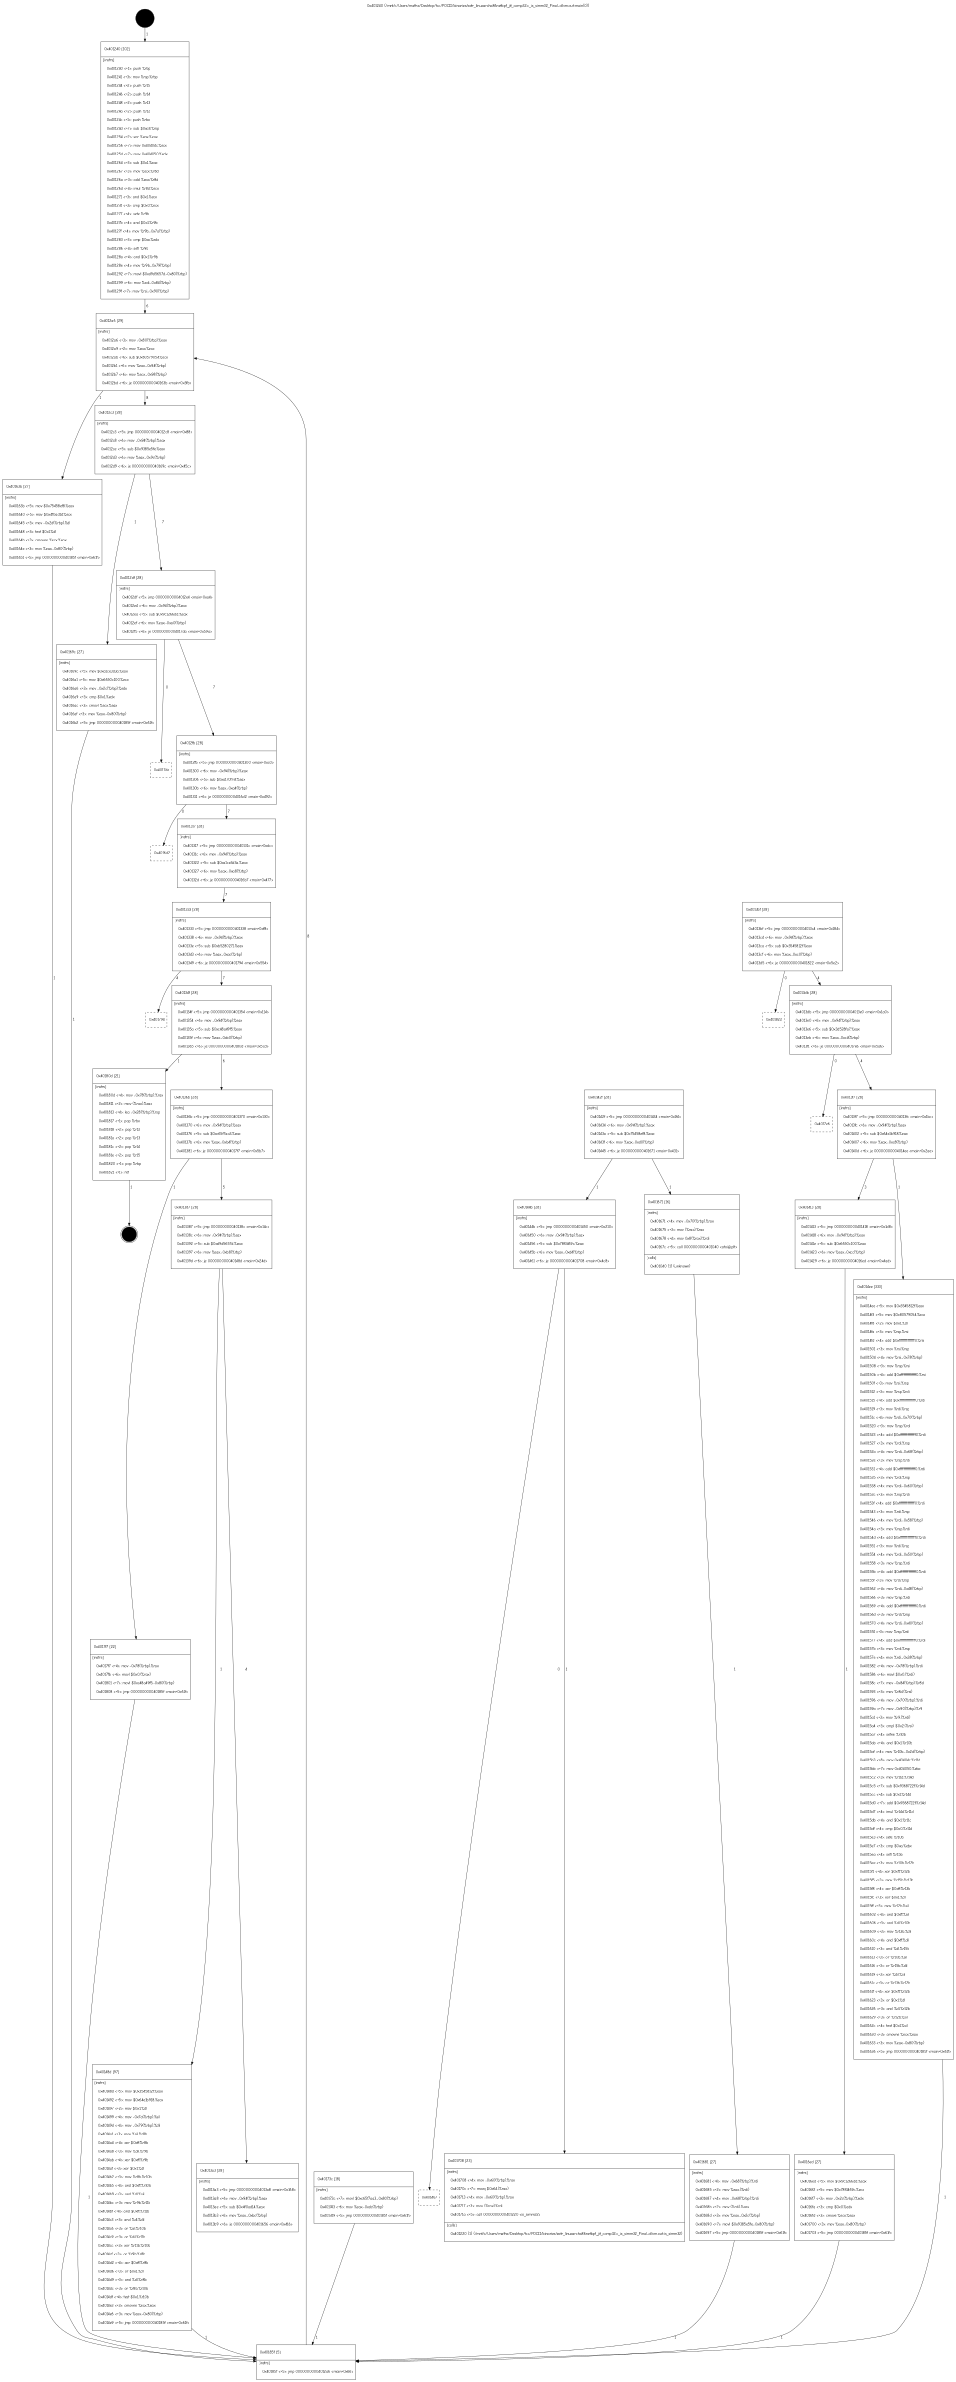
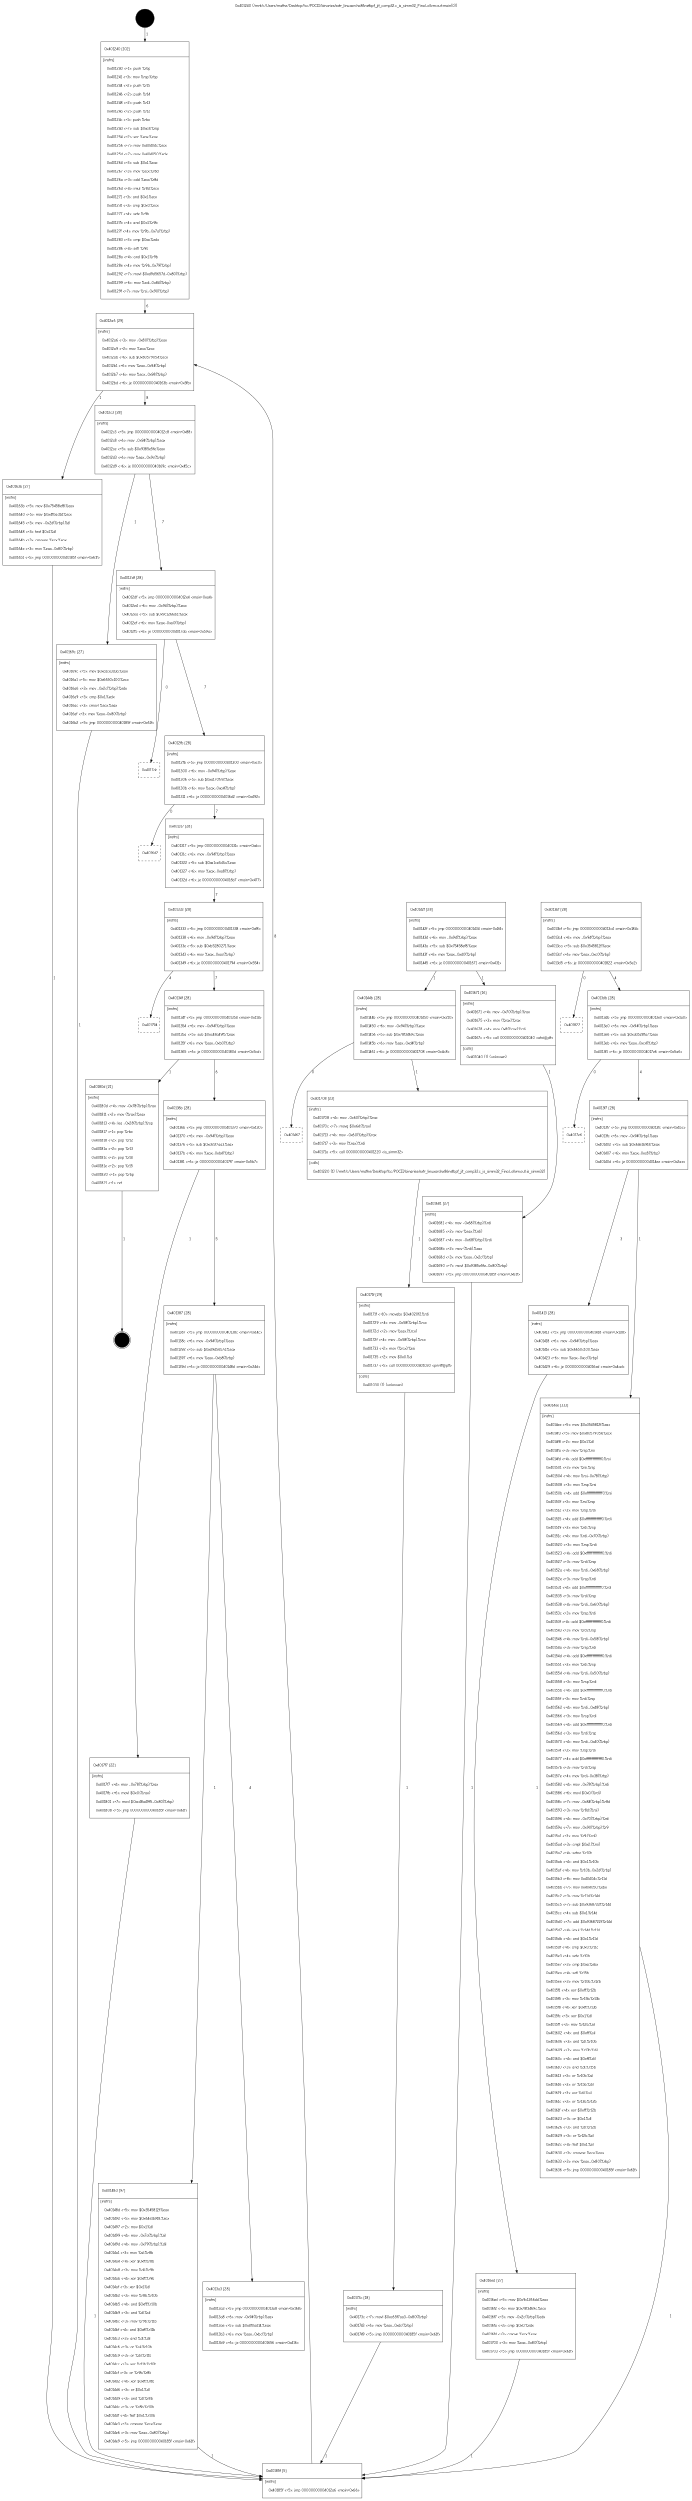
node "0x40171f [29]": added
